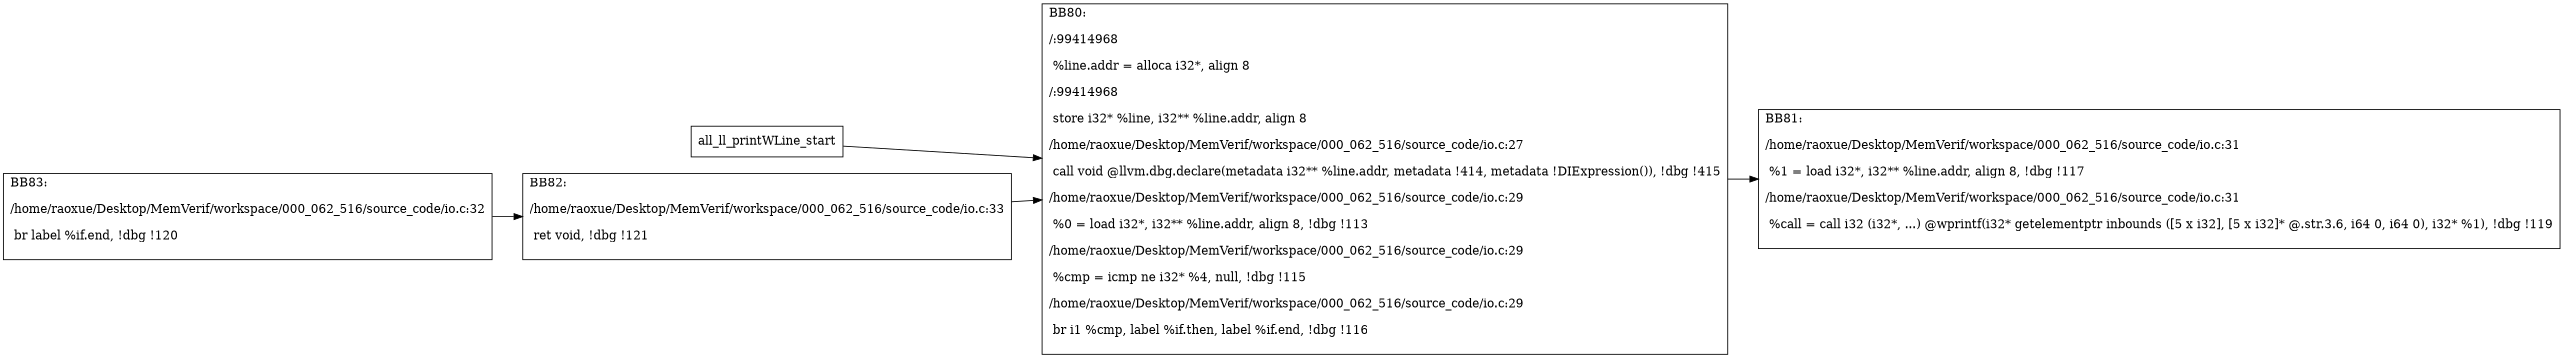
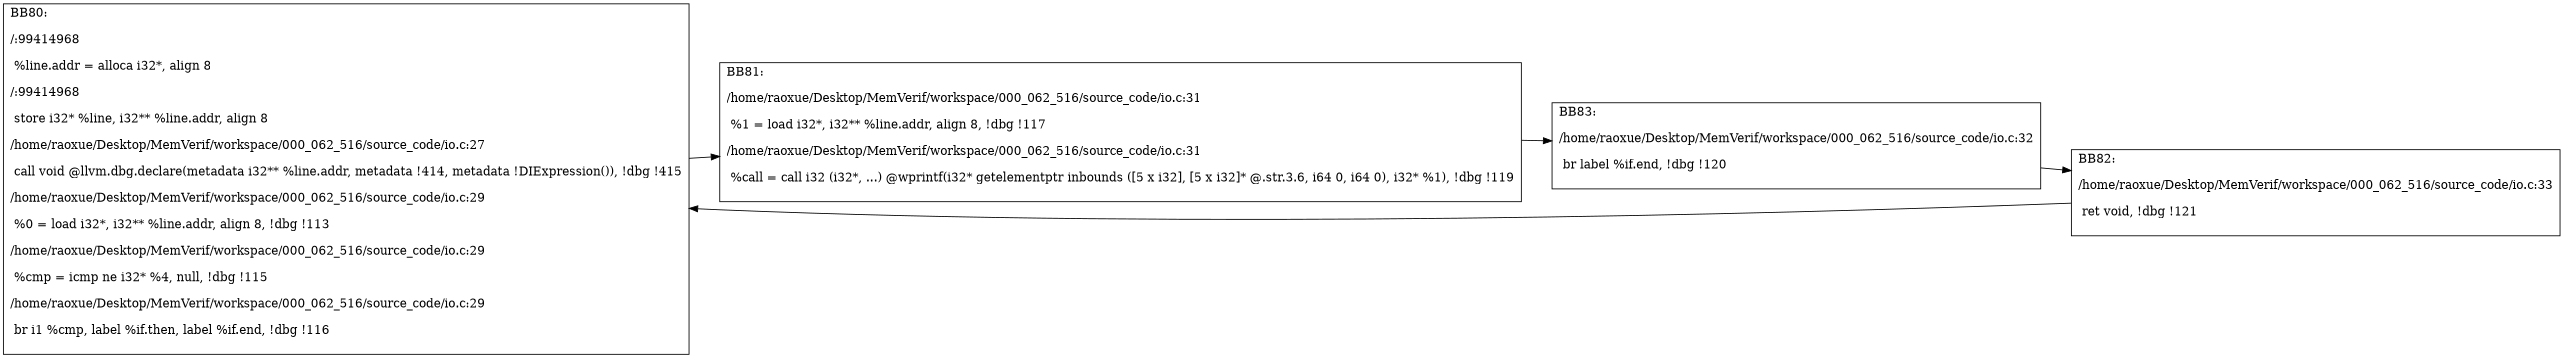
edge "BB81:" -> "BB83:": added
node "all_ll_printWLine_start": removed
